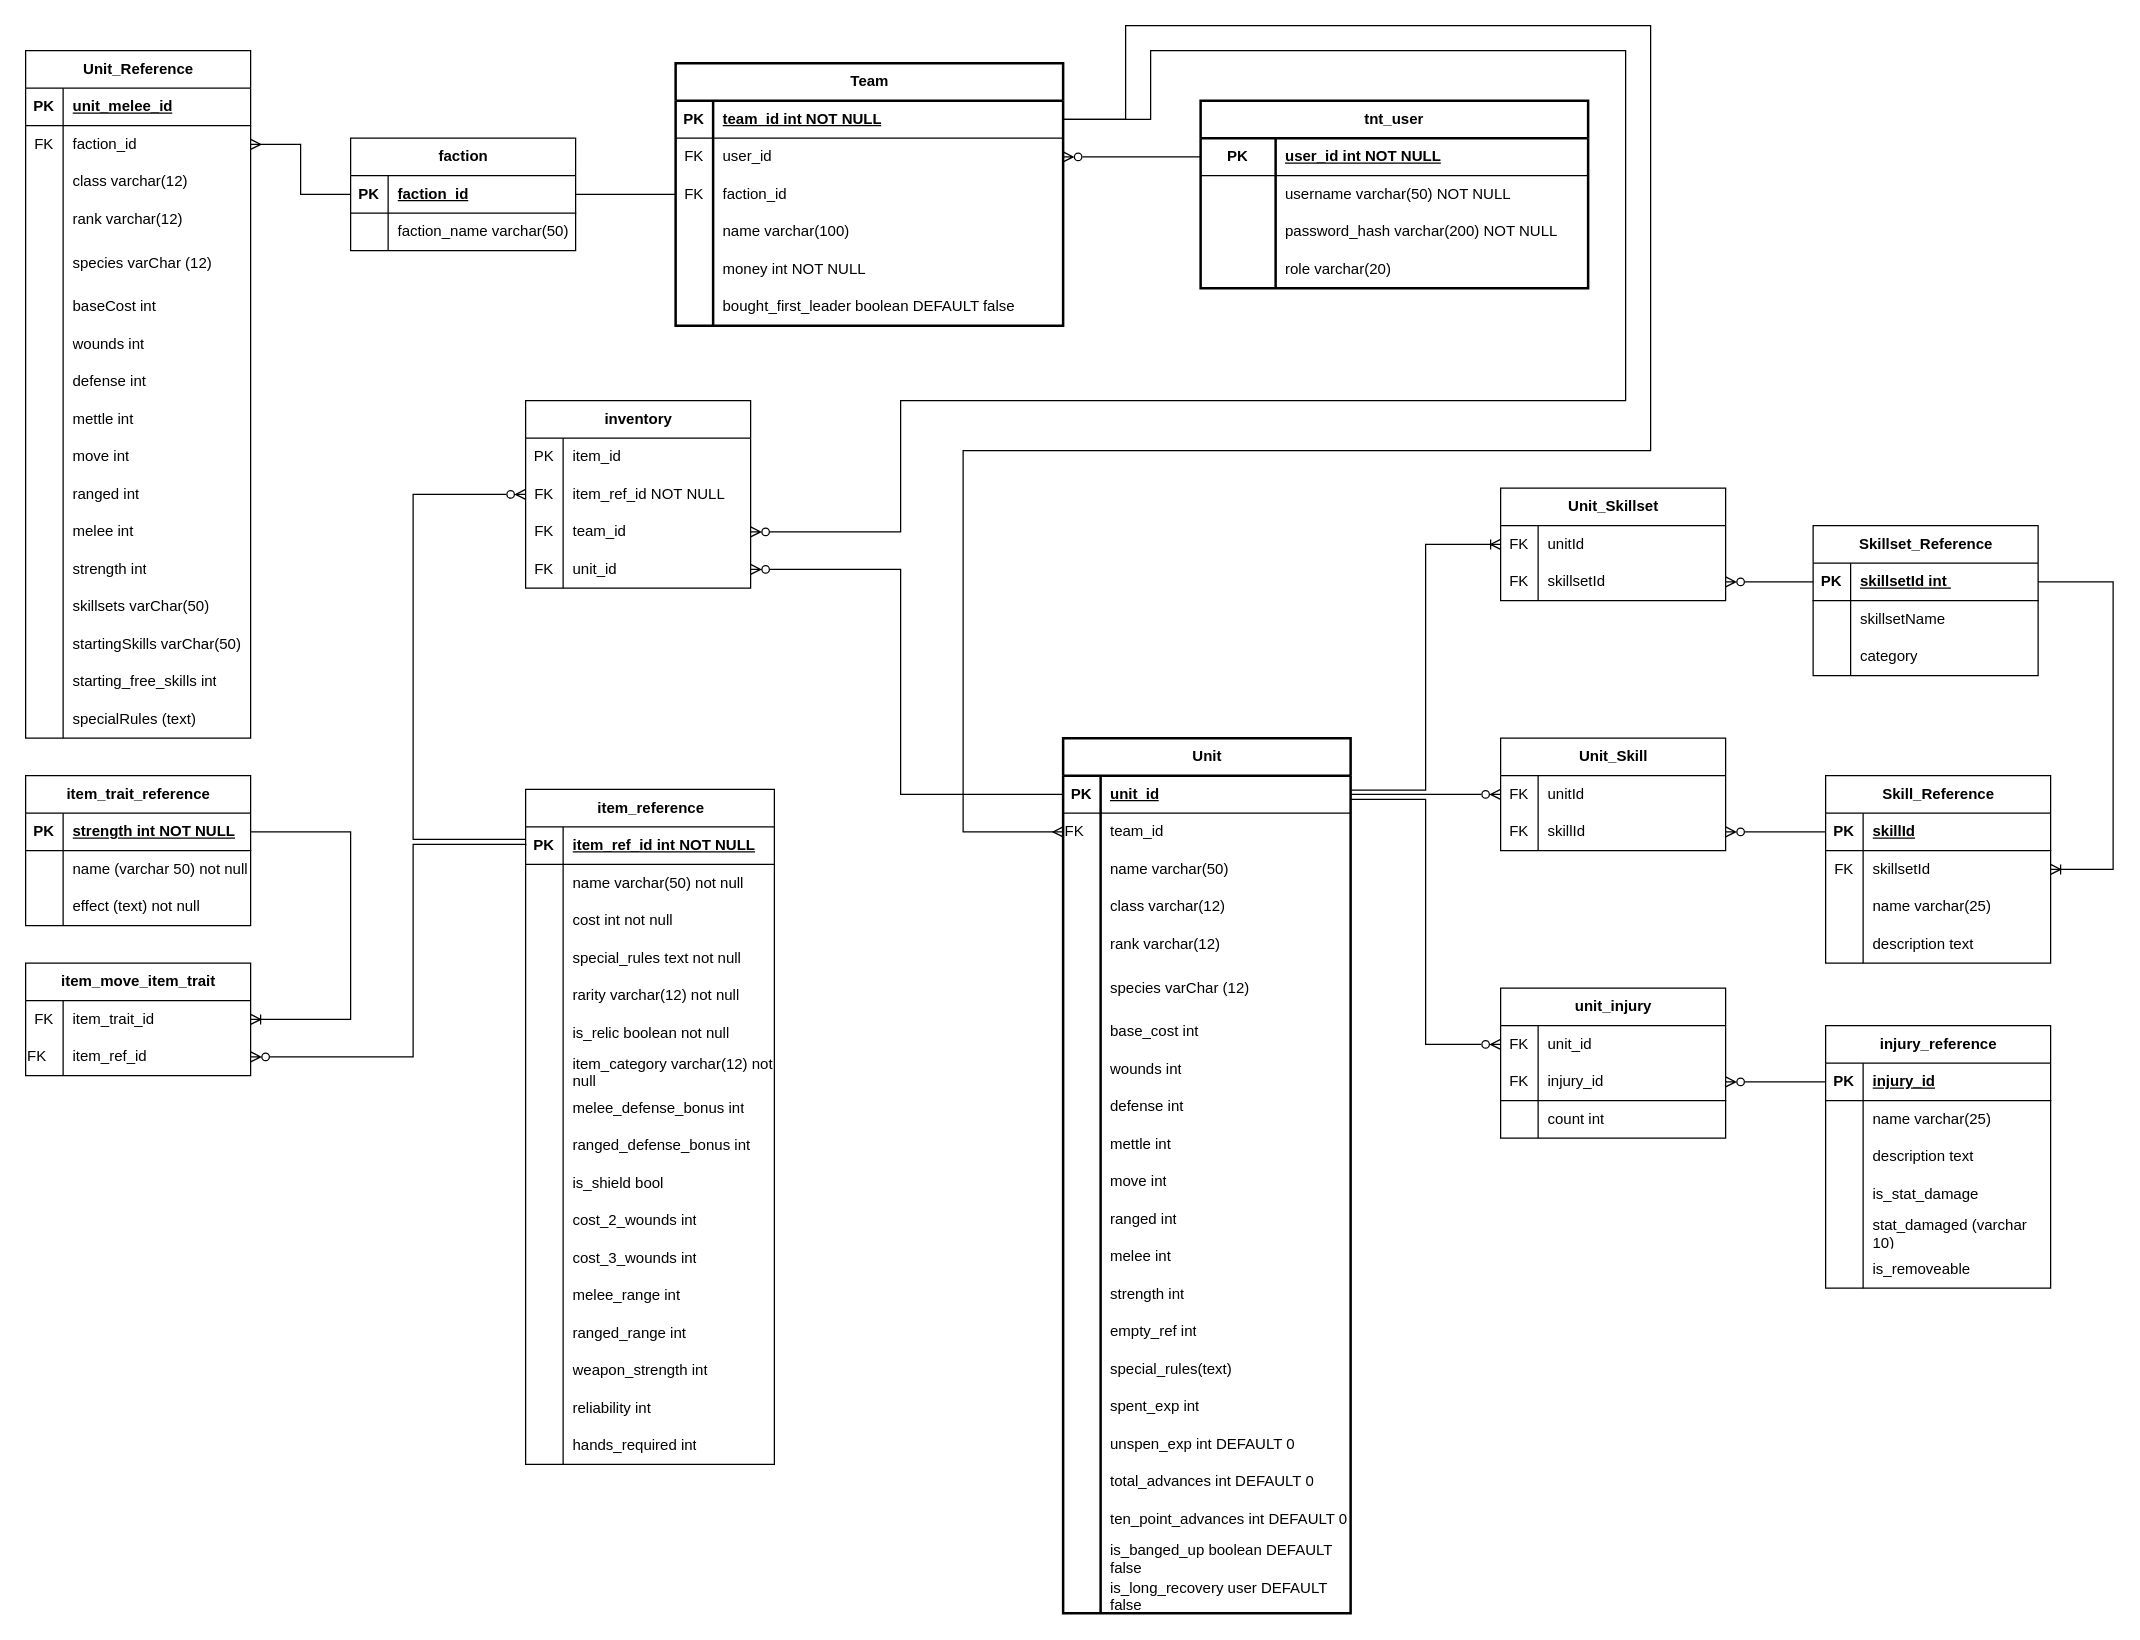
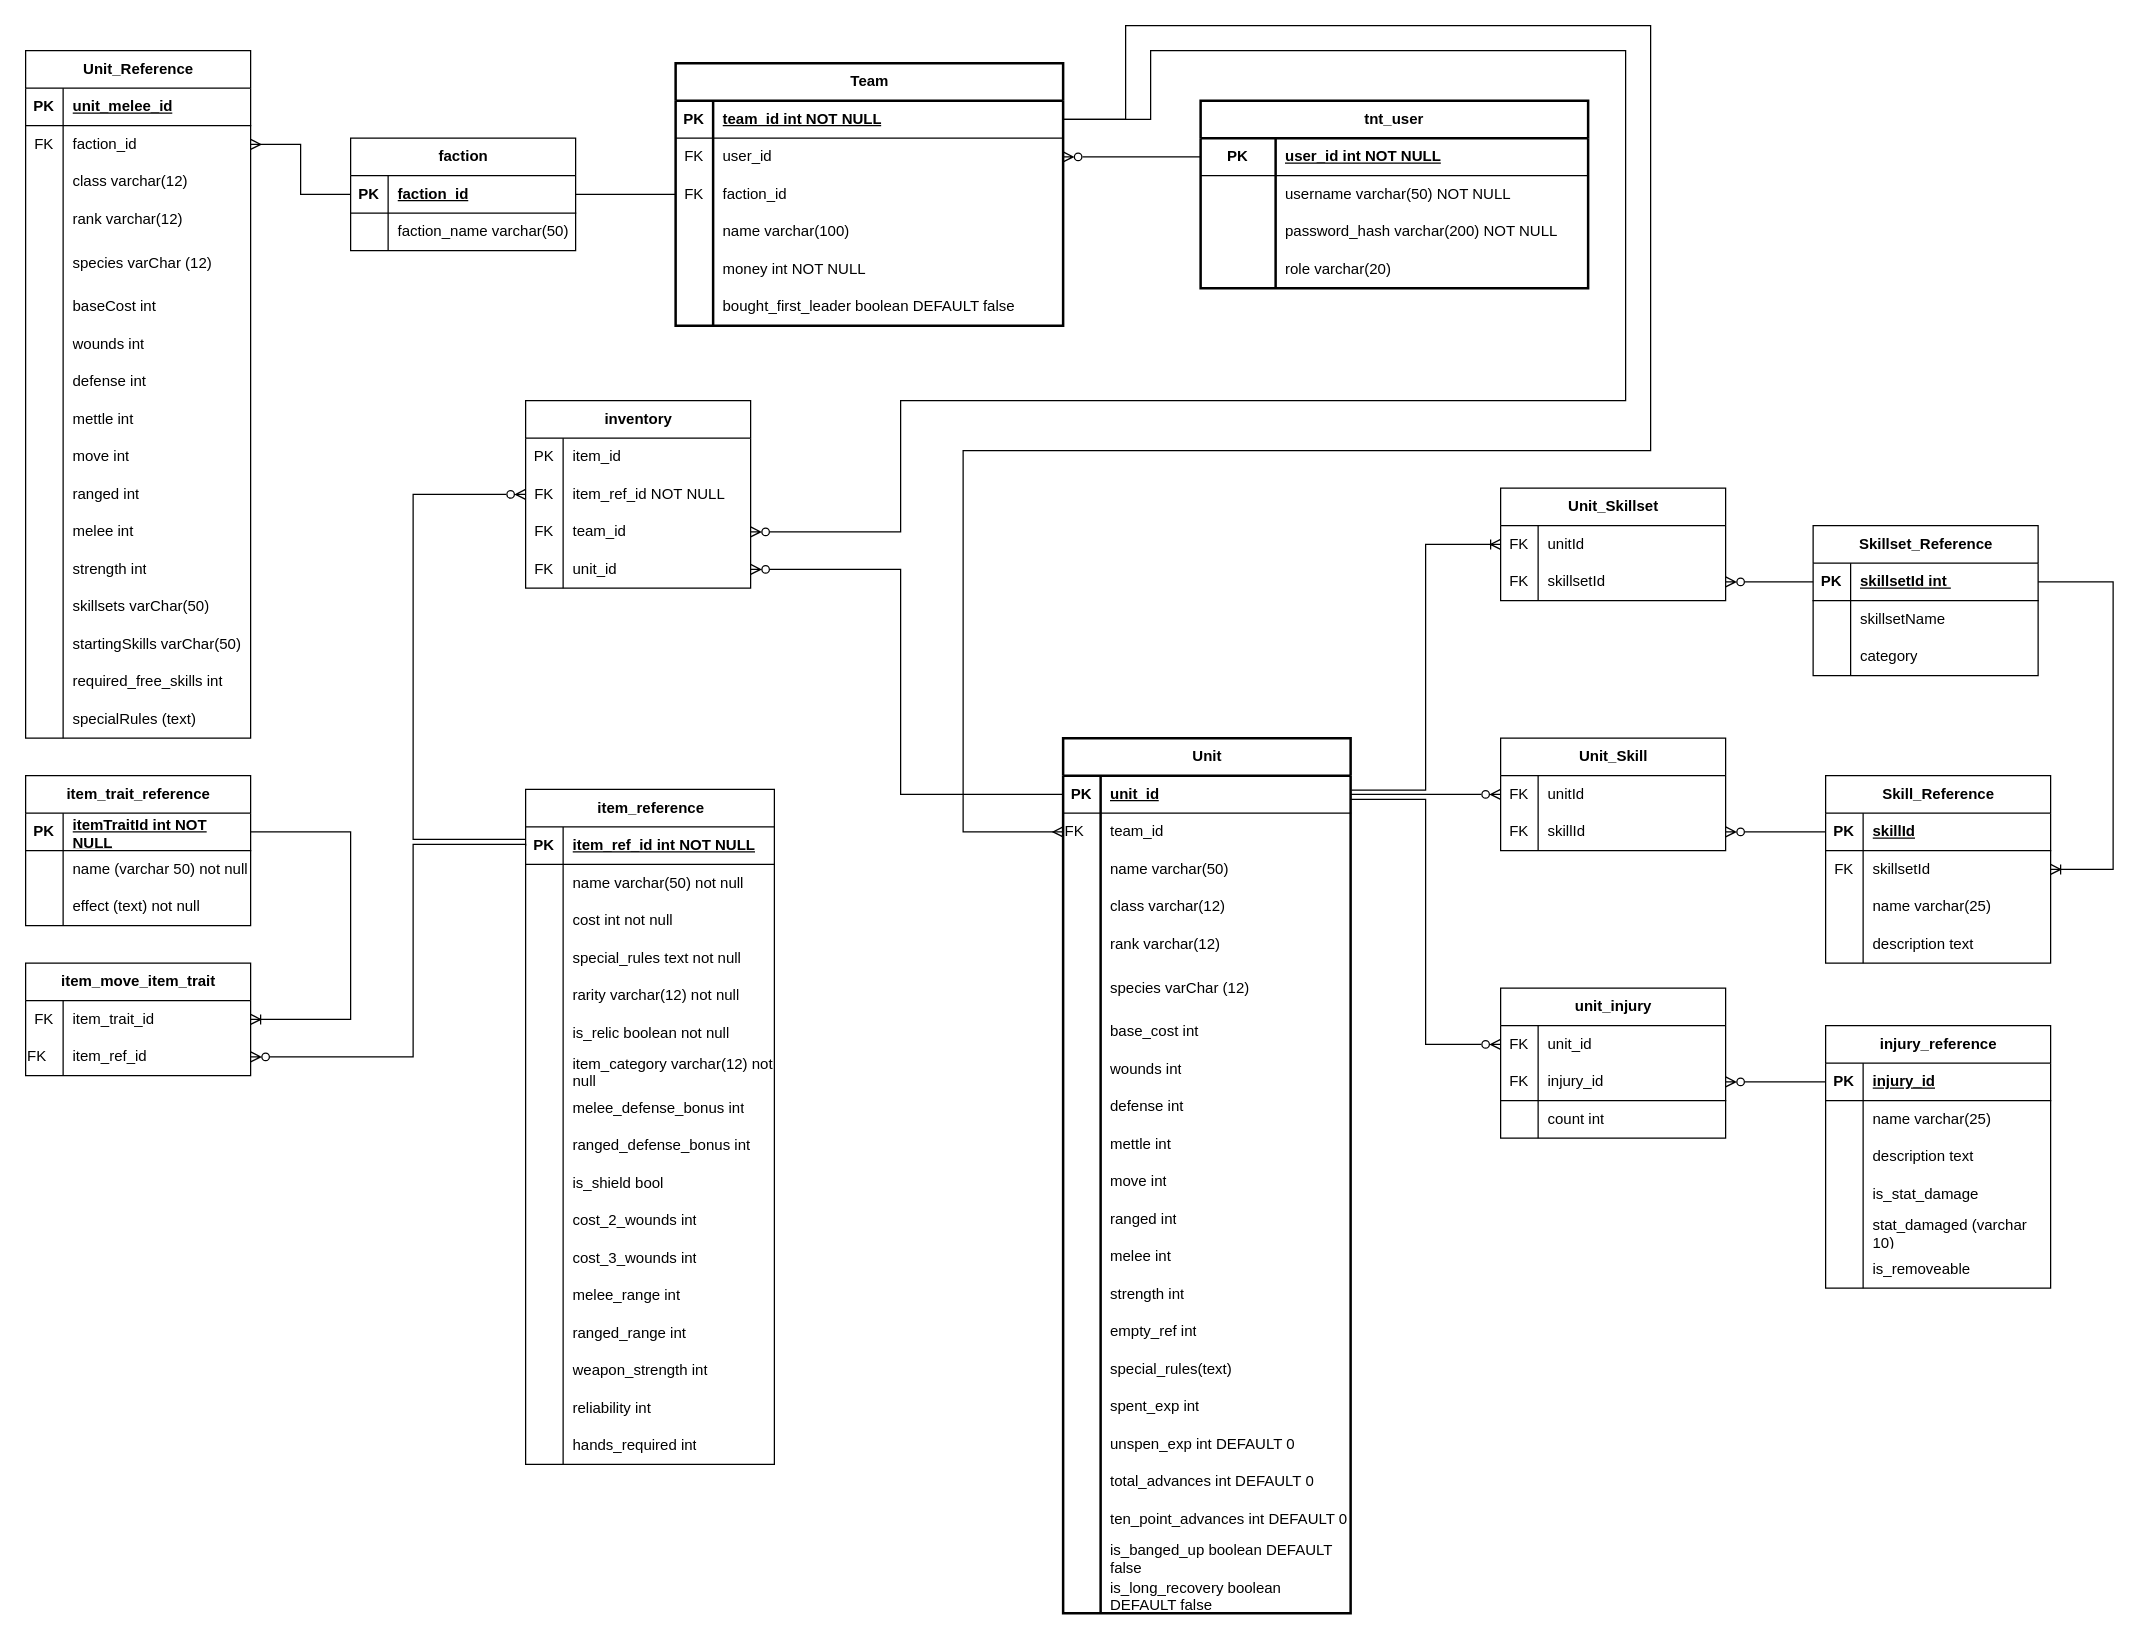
node "starting_free_skills int": label "starting_free_skills int" -> "required_free_skills int"
node "strength int NOT NULL": label "strength int NOT NULL" -> "itemTraitId int NOT NULL"
node "is_long_recovery user DEFAULT false": label "is_long_recovery user DEFAULT false" -> "is_long_recovery boolean DEFAULT false"
